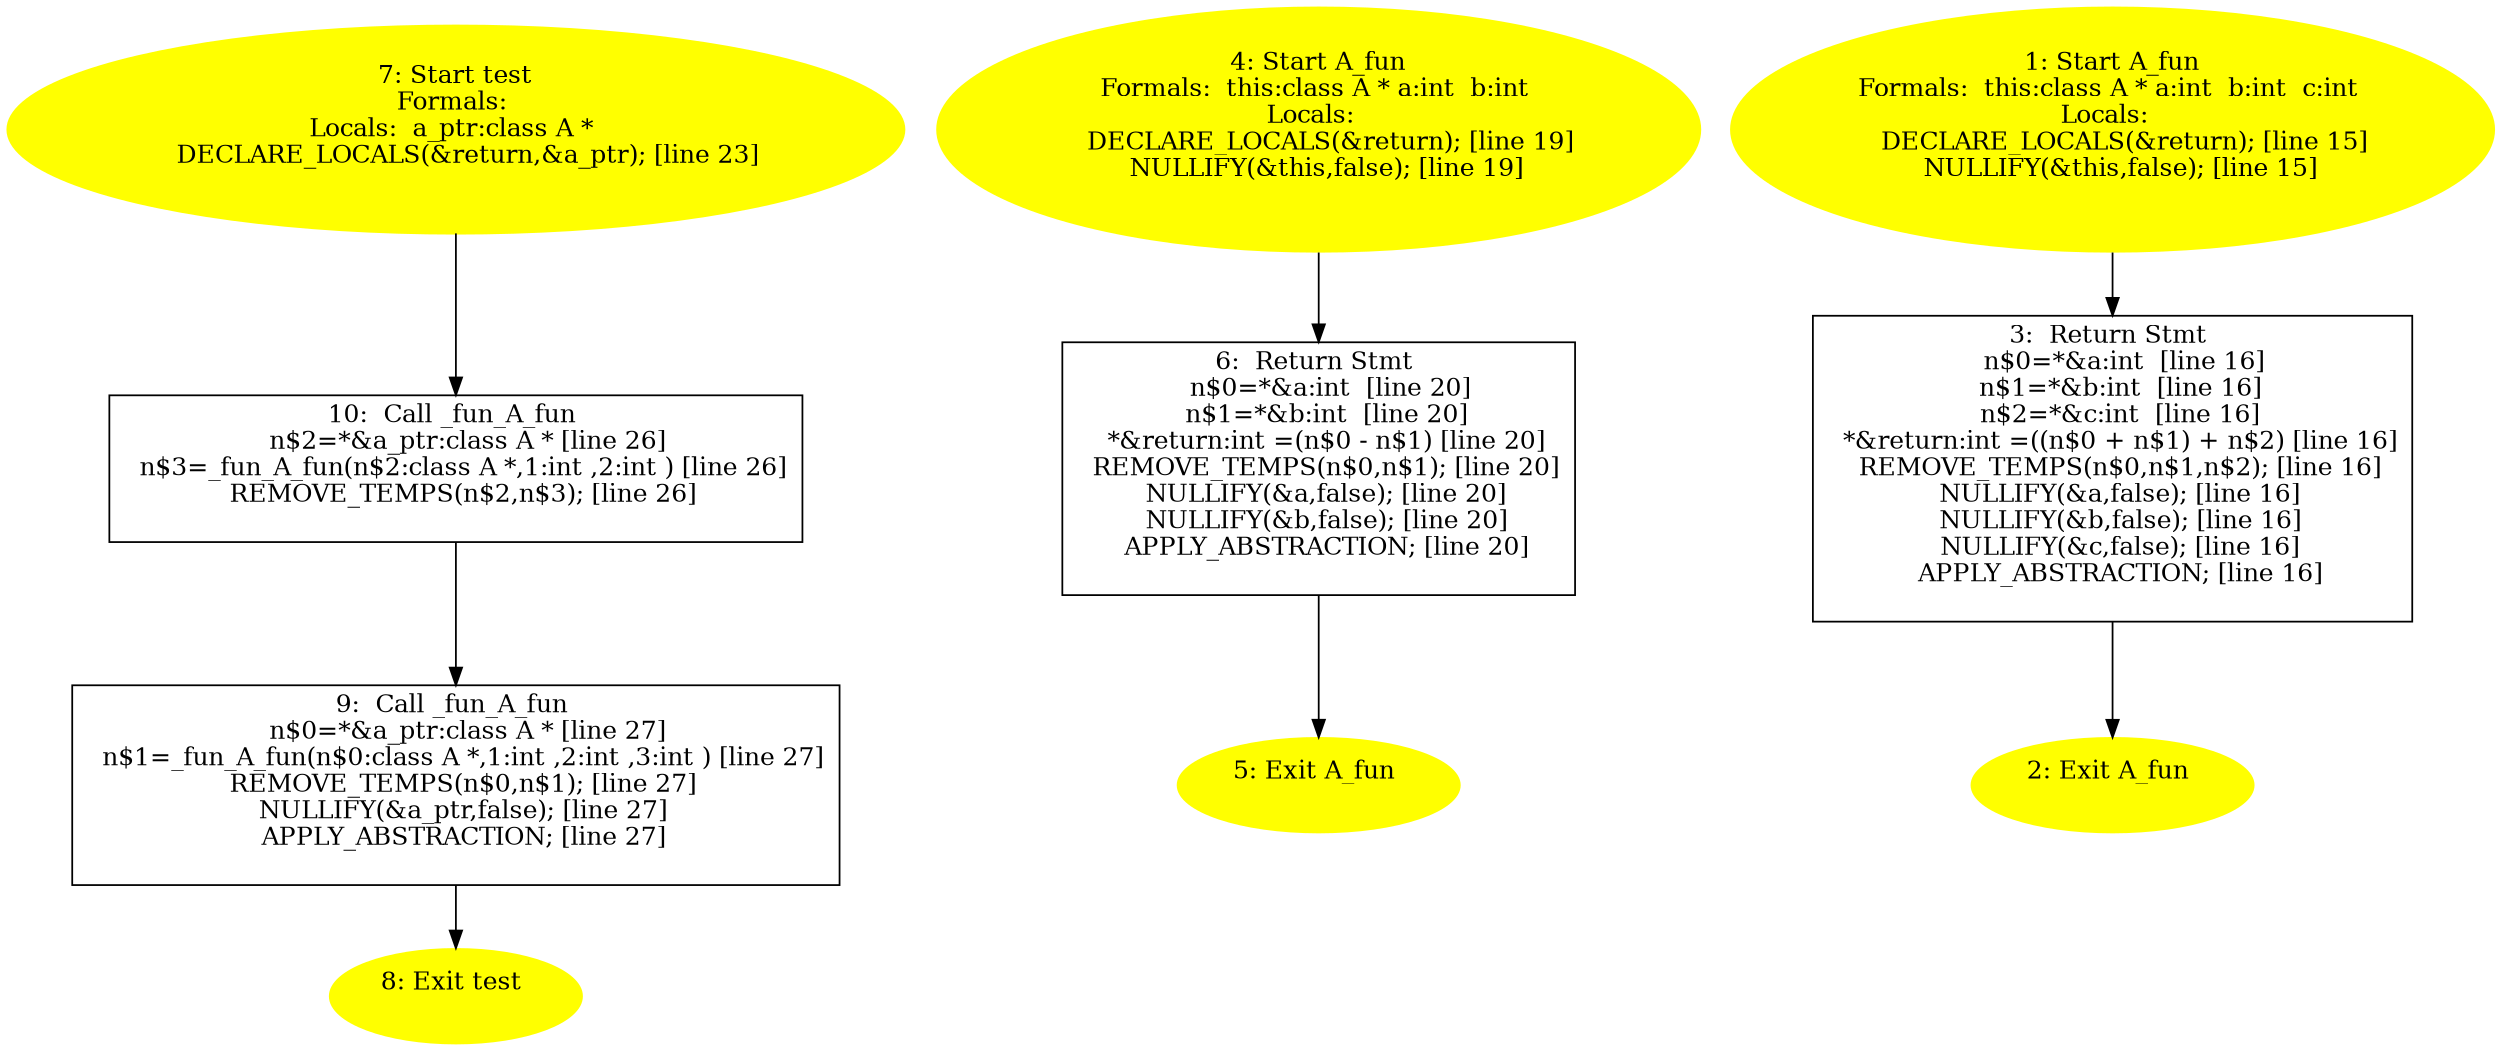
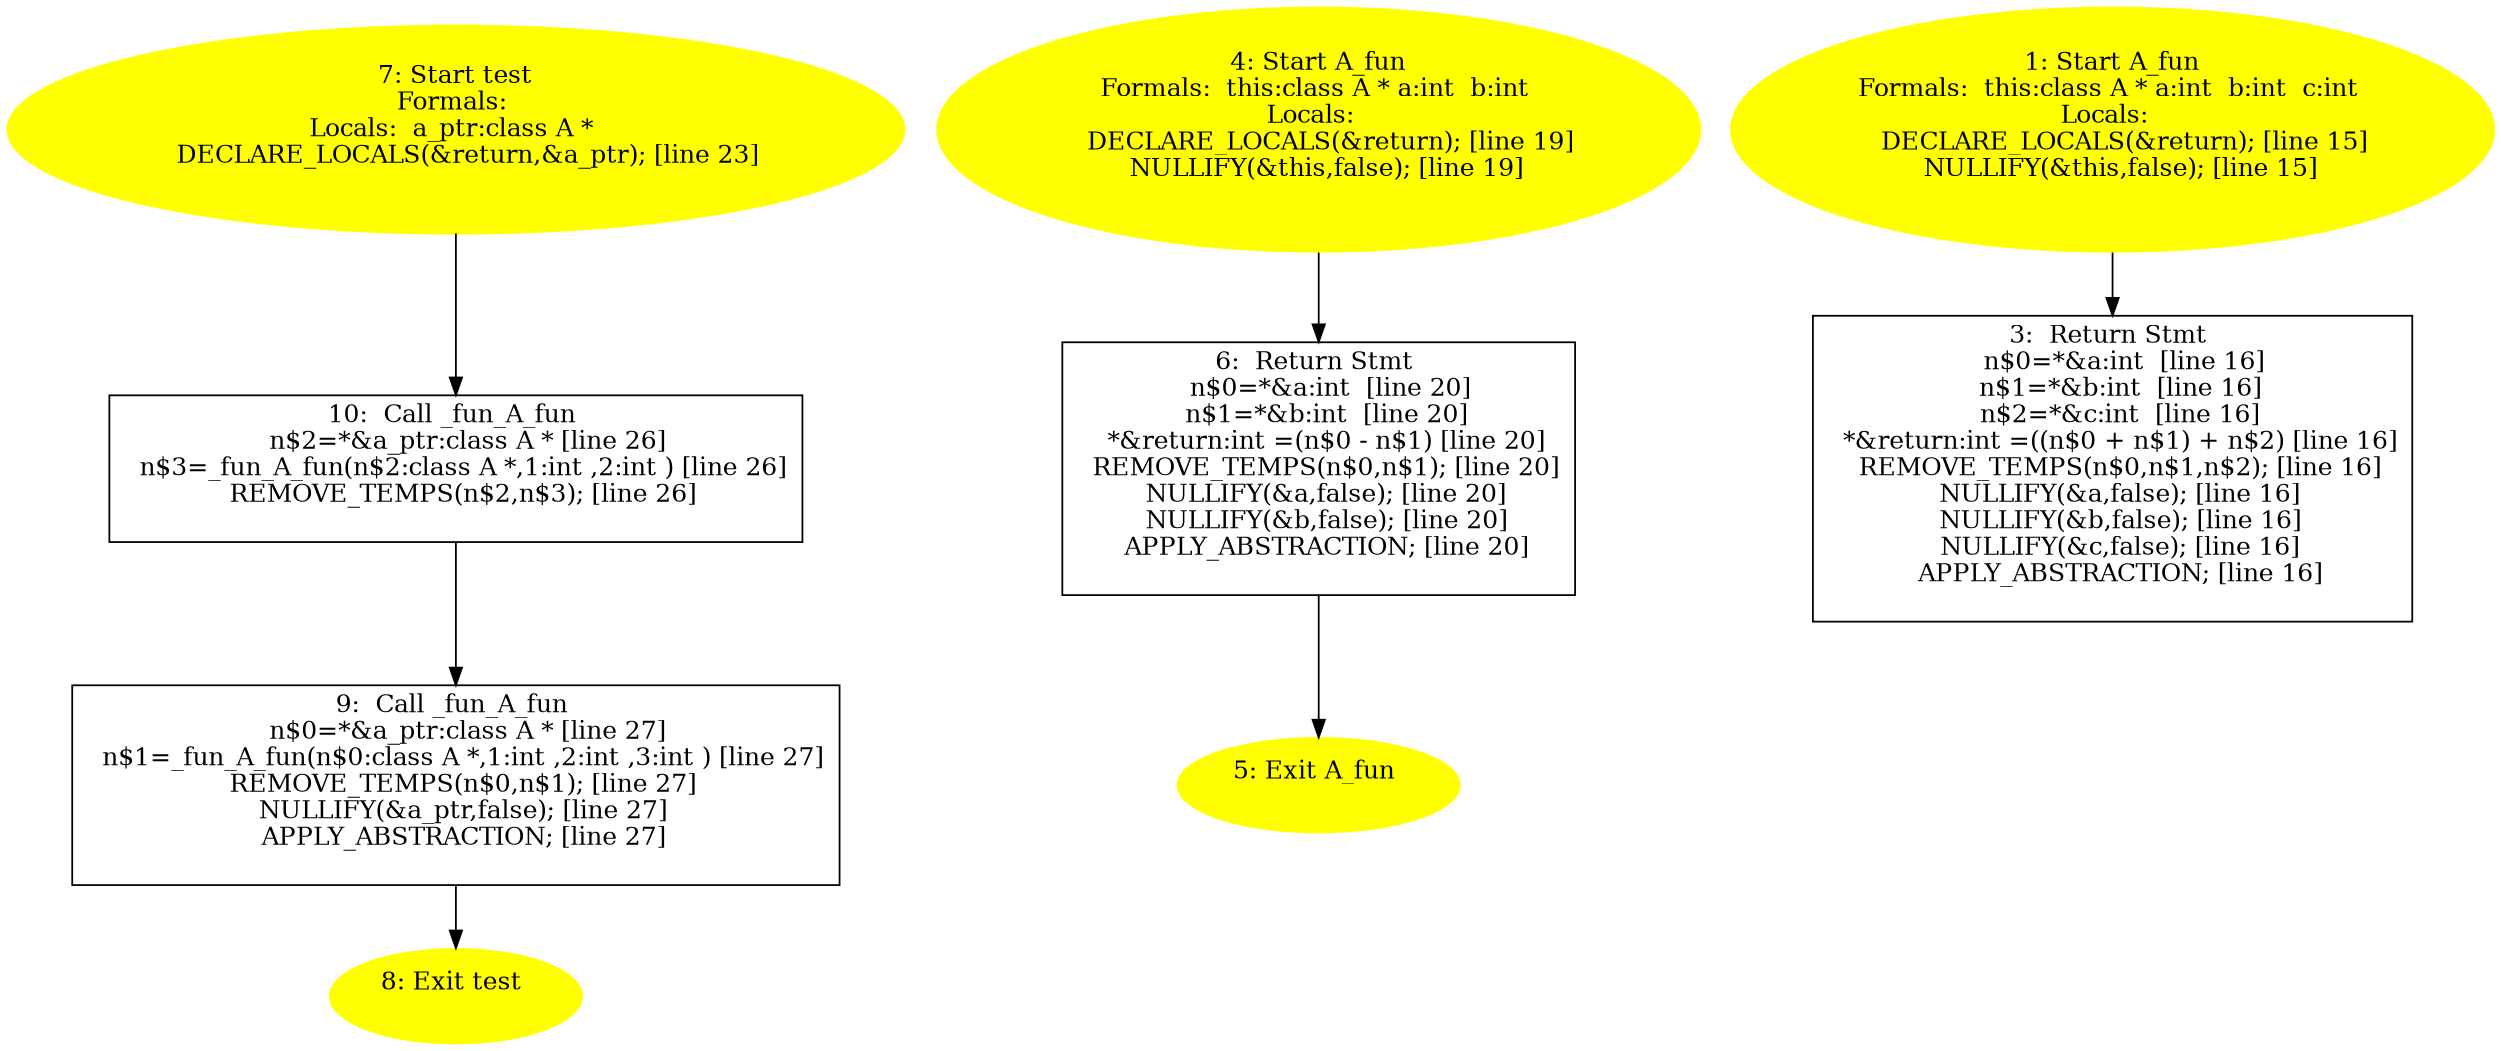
node "2: Exit A_fun": removed
